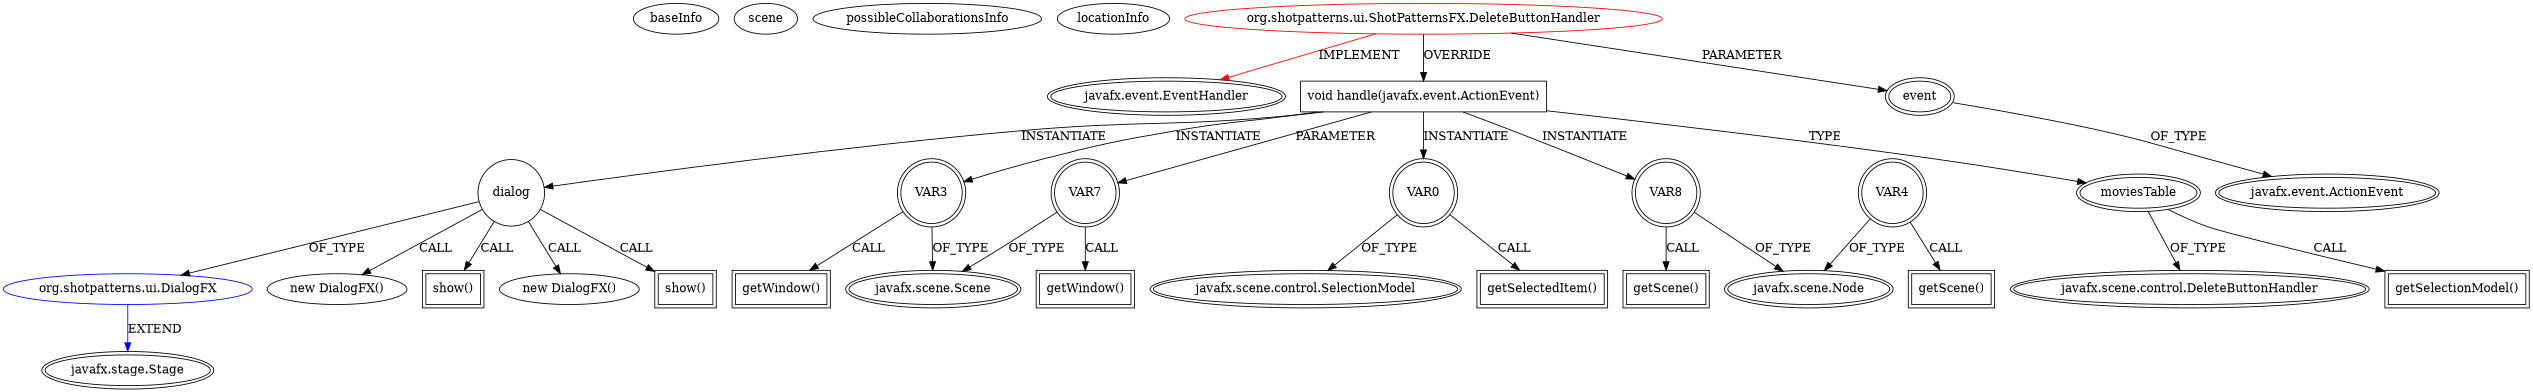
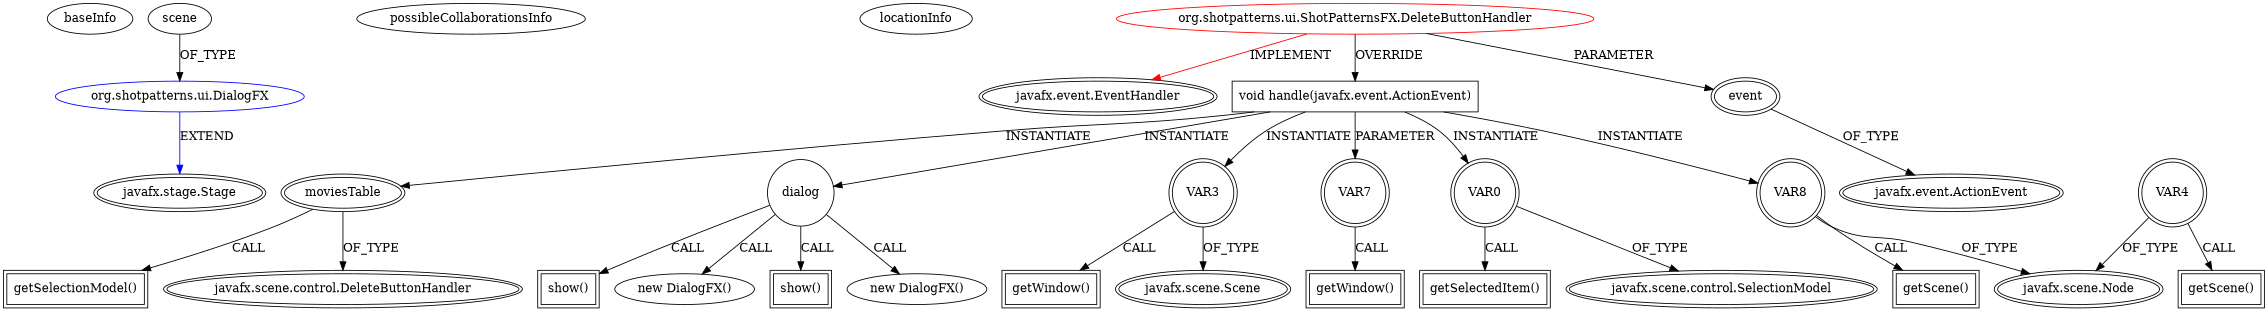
edge "void handle(javafx.event.ActionEvent)" -> "moviesTable": label "TYPE" -> "INSTANTIATE"
edge "dialog" -> "org.shotpatterns.ui.DialogFX": now "scene" -> "org.shotpatterns.ui.DialogFX"
edge "VAR7" -> "javafx.scene.Scene": removed, label "OF_TYPE"
